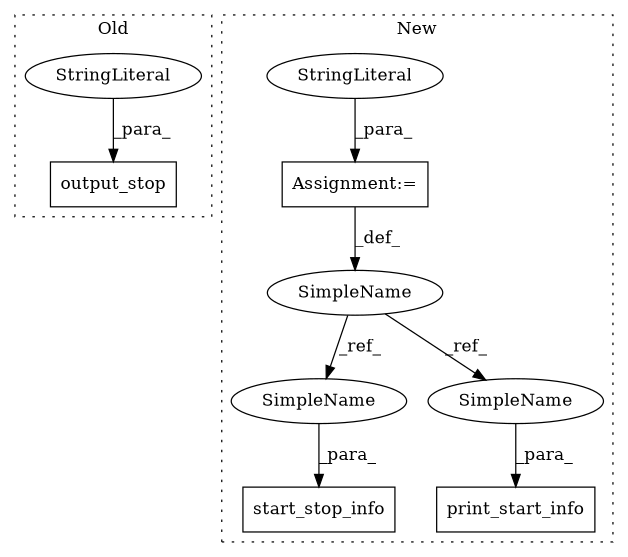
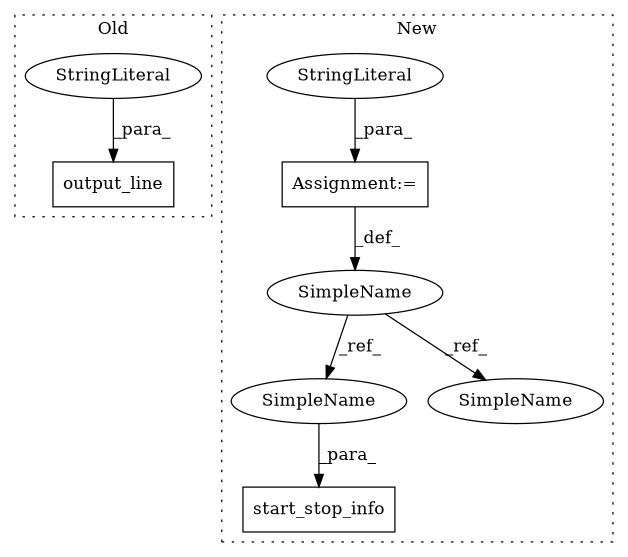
node "output_stop": label "output_stop" -> "output_line"
node "print_start_info": removed
